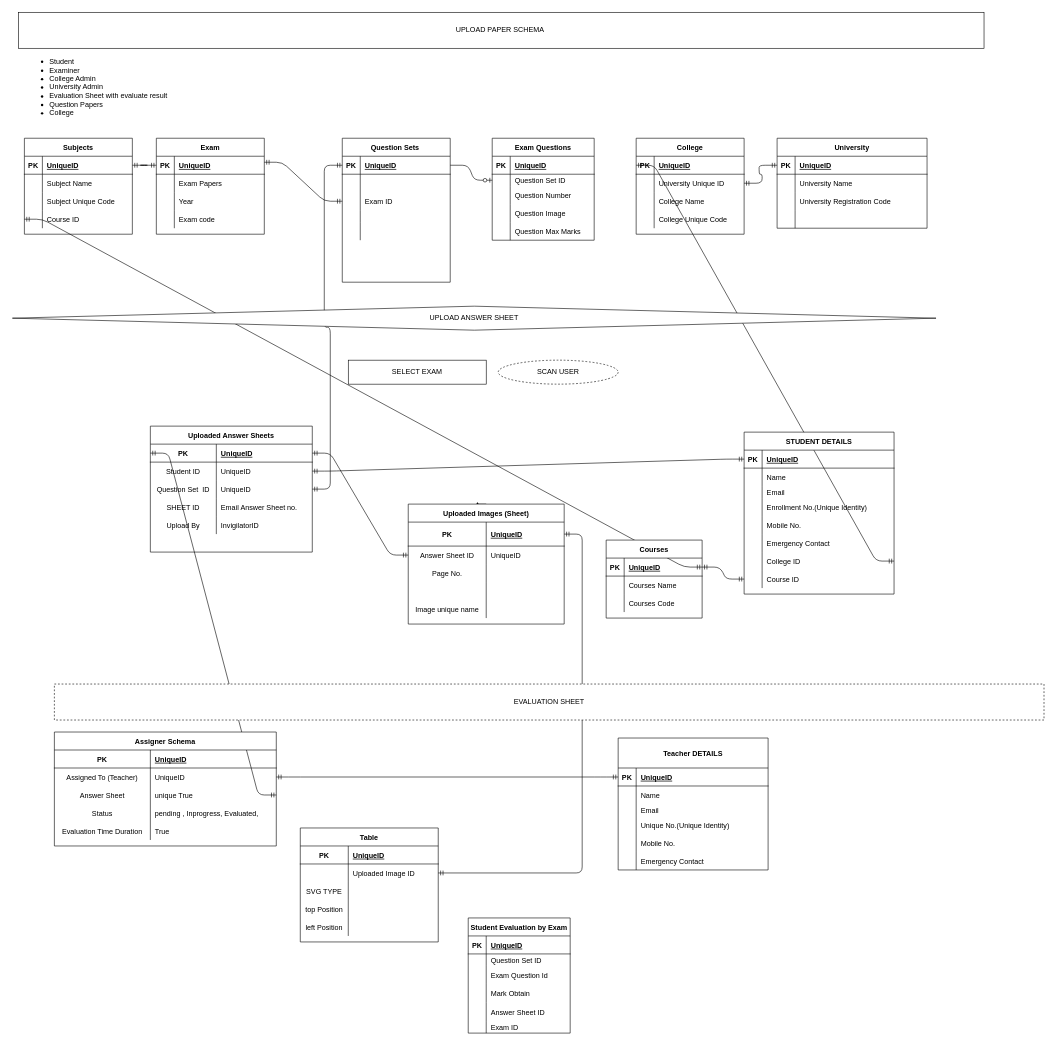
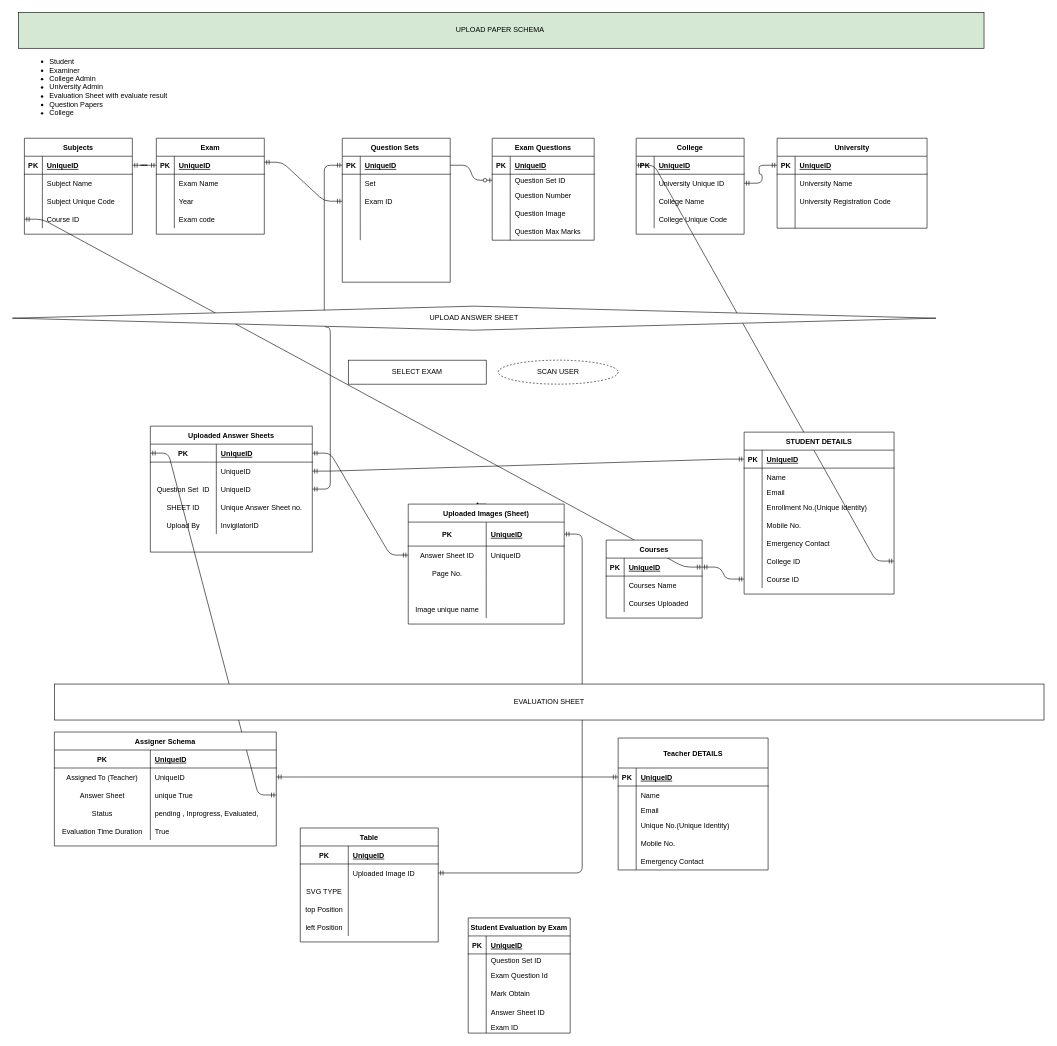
node "UPLOAD PAPER SCHEMA": fillcolor #ffffff -> #d5e8d4
node "Set": added
node "Exam Papers": label "Exam Papers" -> "Exam Name"
node "Student ID": removed
node "Email Answer Sheet no.": label "Email Answer Sheet no." -> "Unique Answer Sheet no."
node "Courses Code": label "Courses Code" -> "Courses Uploaded"
node "EVALUATION SHEET": style dashed -> solid
